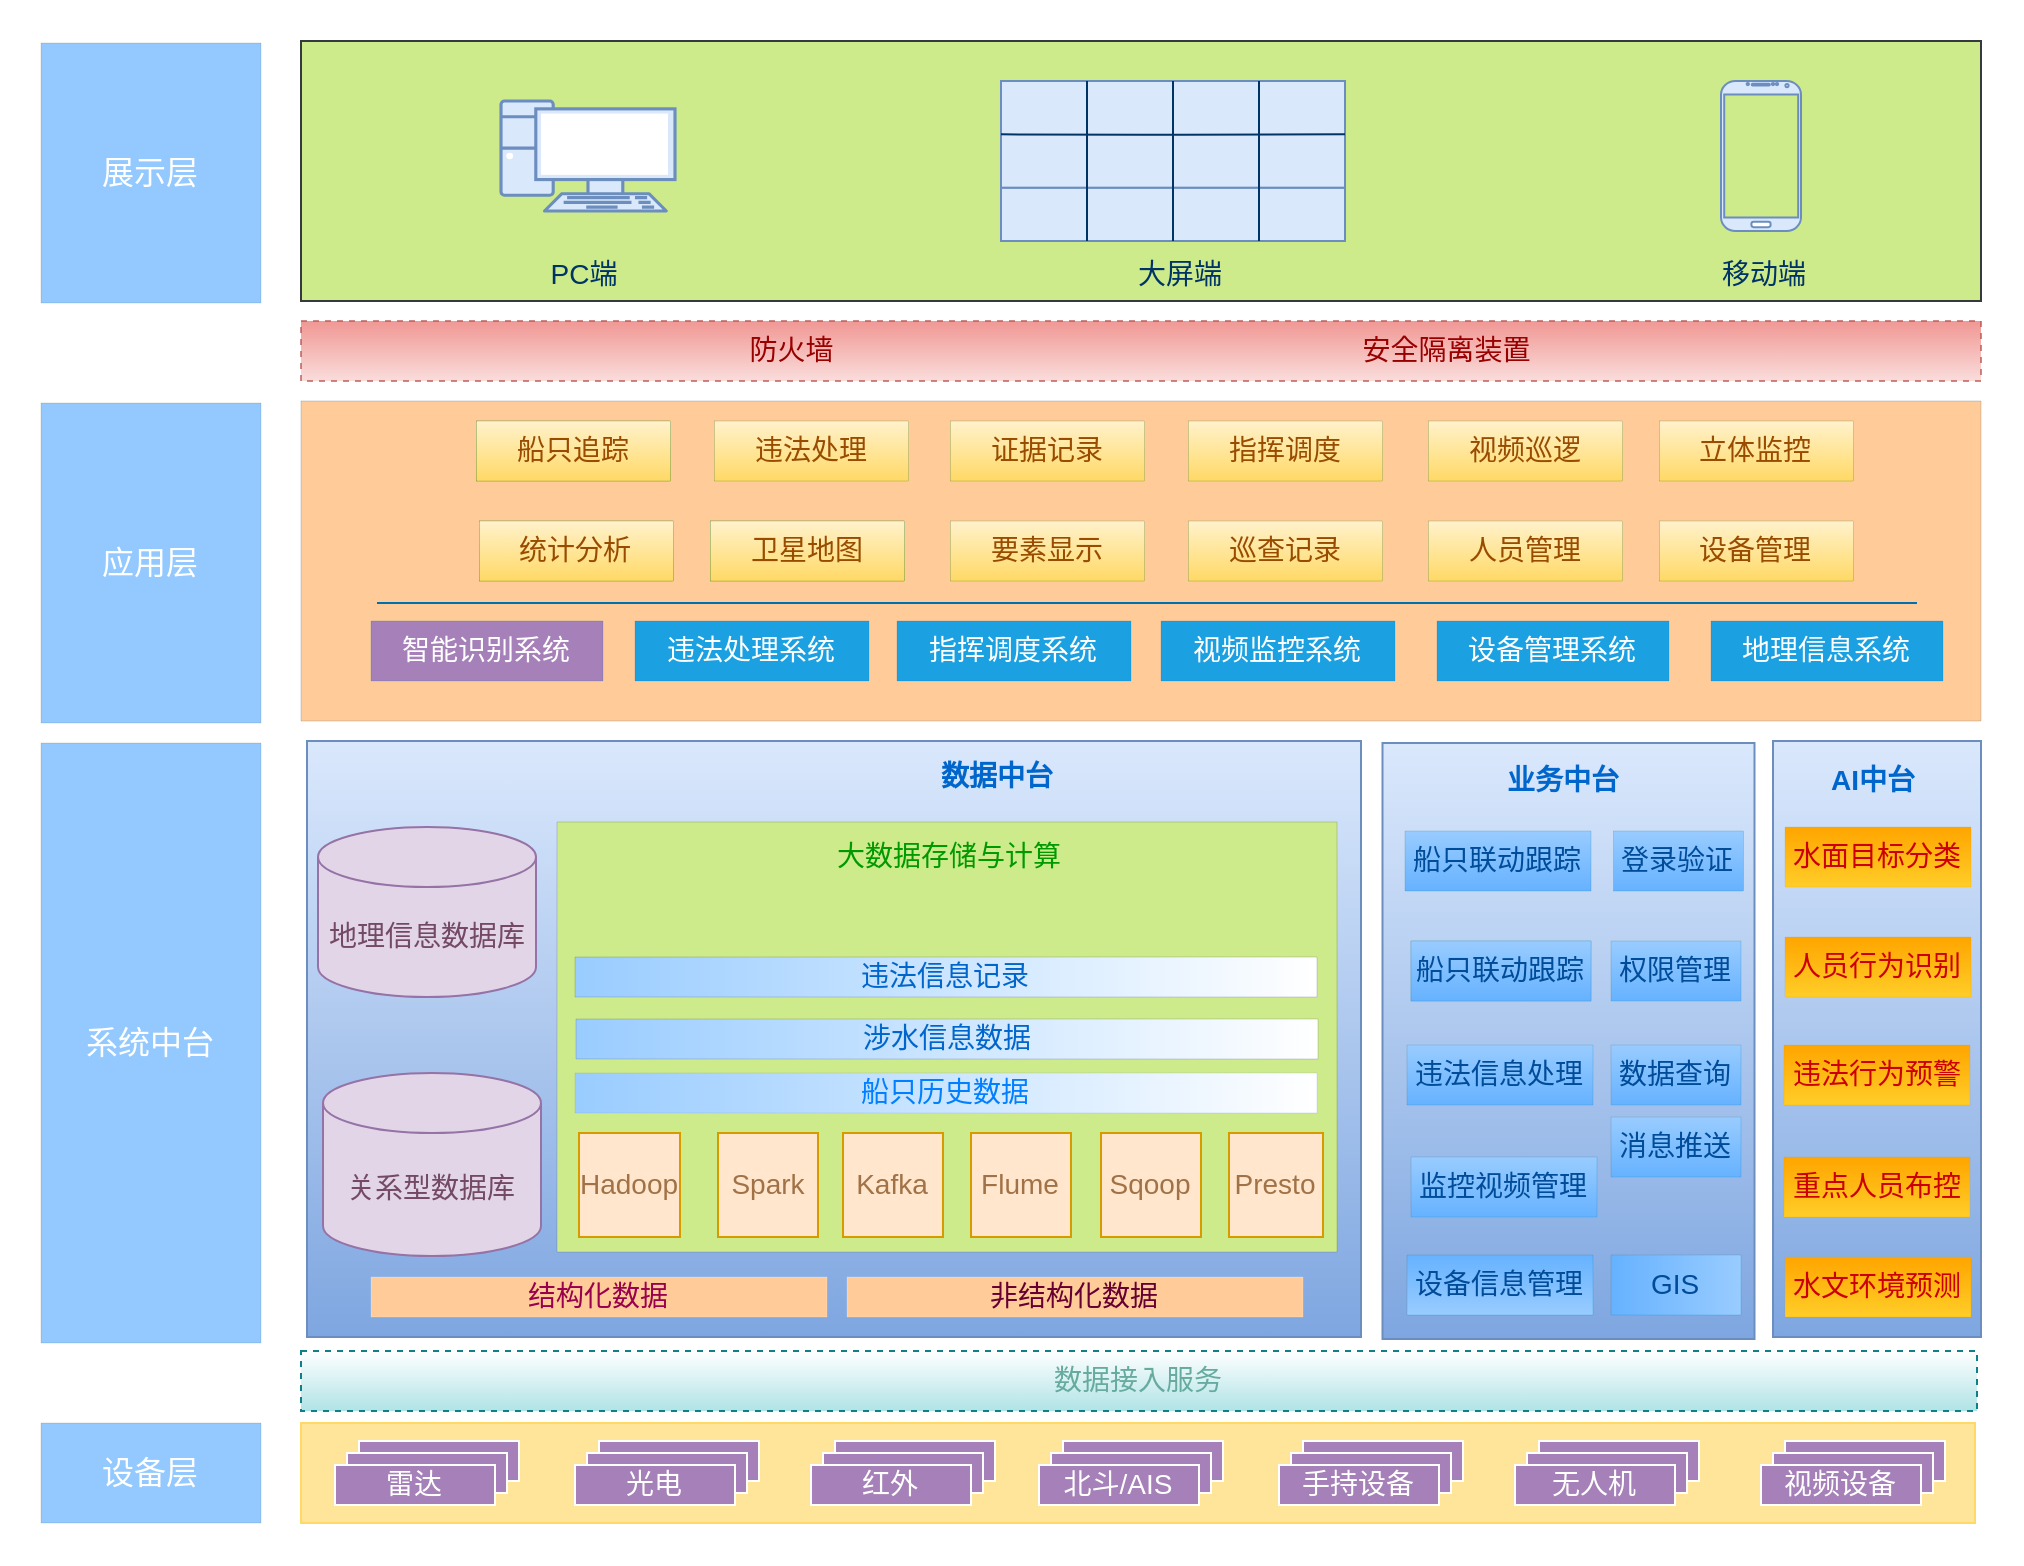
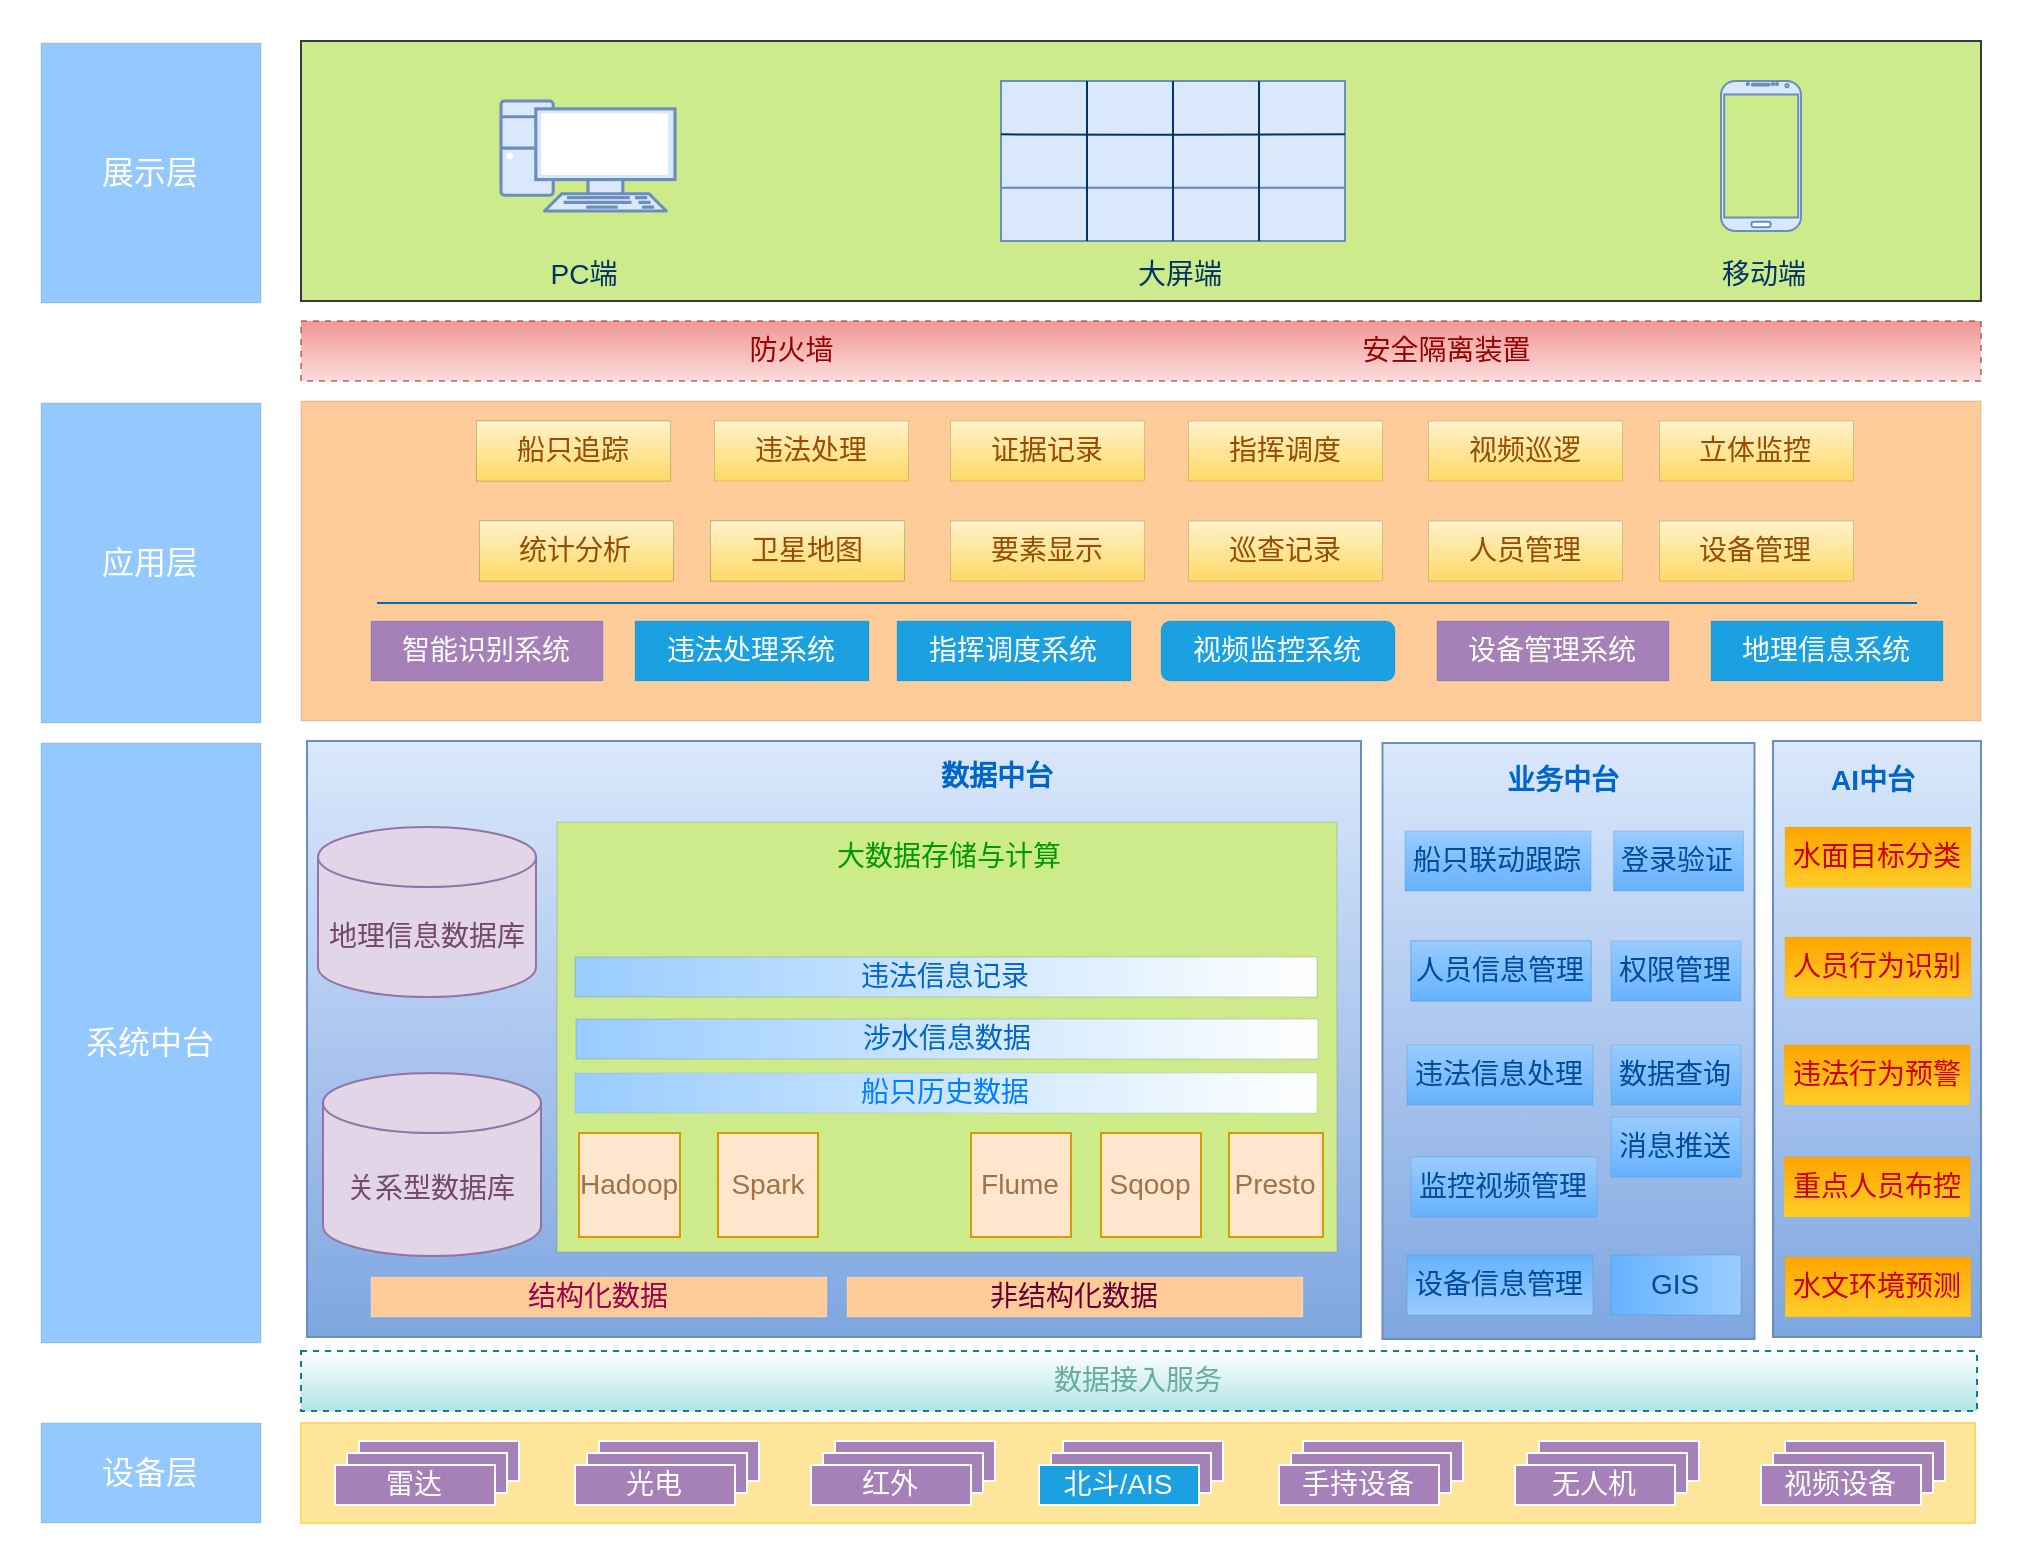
node "视频监控系统": shape rectangle -> rounded rectangle
node "设备管理系统": fillcolor #1ba1e2 -> #a680b8
node "人员信息管理": added
node "Kafka": removed
node "北斗/AIS": fillcolor #a680b8 -> #1ba1e2
